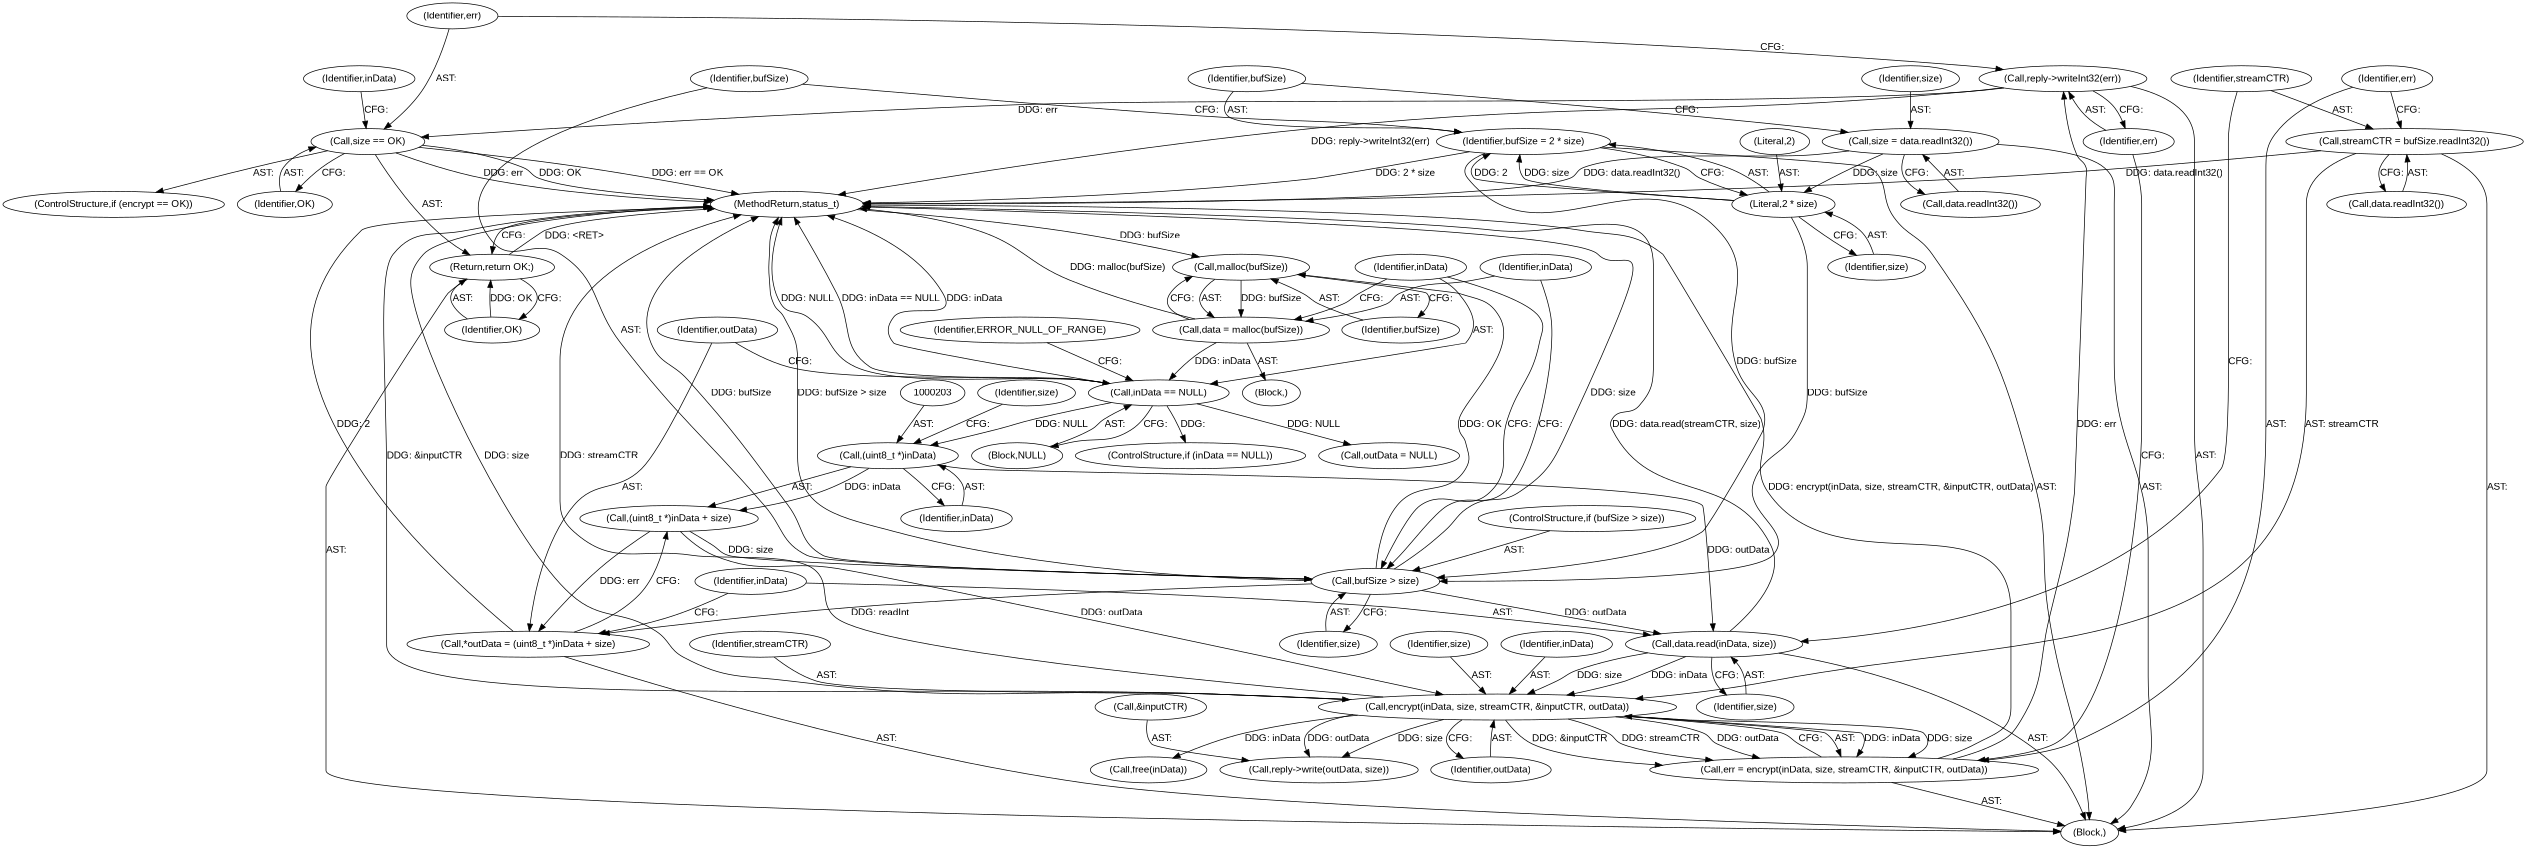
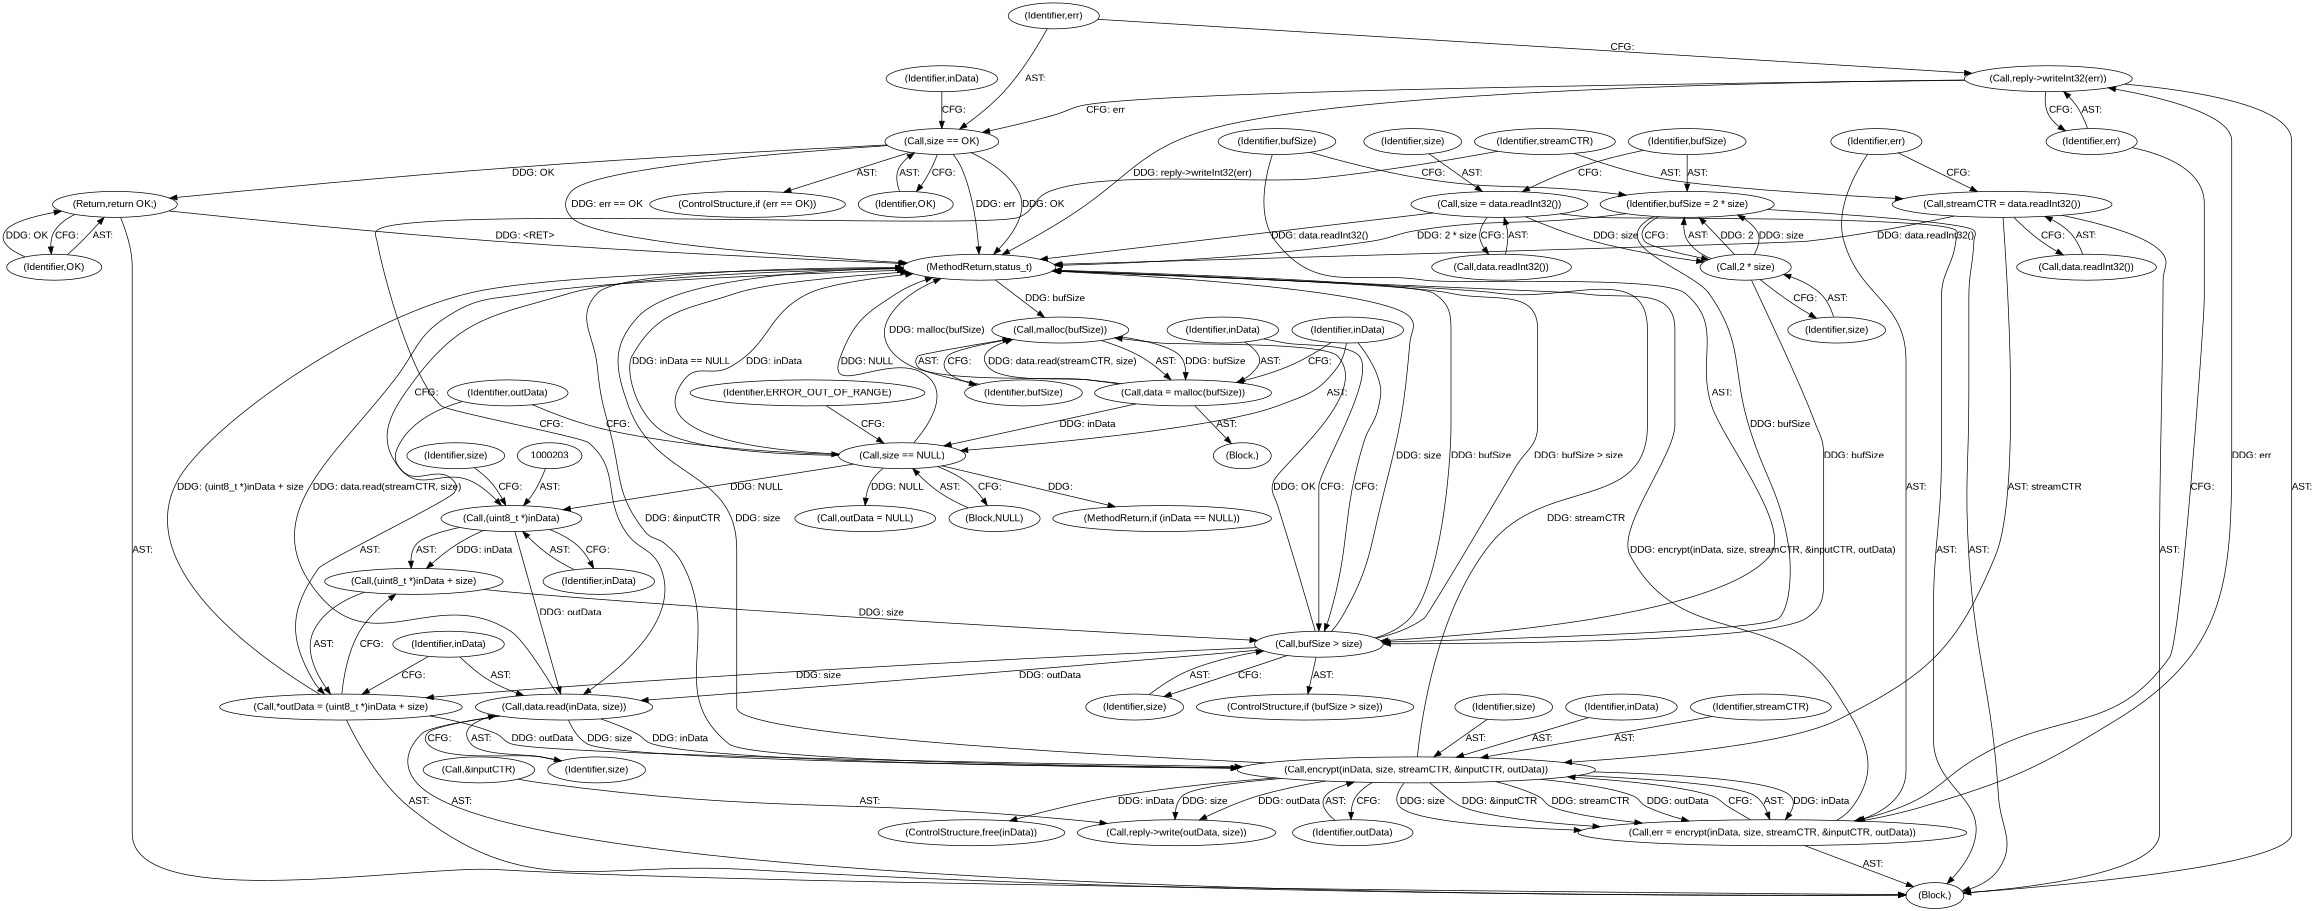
edge "(Call,reply->writeInt32(err))" -> "(Call,size == OK)": label "DDG: err" -> "CFG: err"
node "(Literal,2)": removed
node "(Call,streamCTR = bufSize.readInt32())": label "(Call,streamCTR = bufSize.readInt32())" -> "(Call,streamCTR = data.readInt32())"
node "(ControlStructure,if (encrypt == OK))": label "(ControlStructure,if (encrypt == OK))" -> "(ControlStructure,if (err == OK))"
edge "(Call,size == OK)" -> "(Return,return OK;)": label "AST: " -> "DDG: OK"
node "(Literal,2 * size)": label "(Literal,2 * size)" -> "(Call,2 * size)"
edge "(MethodReturn,status_t)" -> "(Return,return OK;)": now "(MethodReturn,status_t)" -> "(Call,(uint8_t *)inData)"
edge "(Call,data = malloc(bufSize))" -> "(Call,malloc(bufSize))": label "CFG: " -> "DDG: data.read(streamCTR, size)"
node "(Identifier,ERROR_NULL_OF_RANGE)": label "(Identifier,ERROR_NULL_OF_RANGE)" -> "(Identifier,ERROR_OUT_OF_RANGE)"
node "(Call,inData == NULL)": label "(Call,inData == NULL)" -> "(Call,size == NULL)"
edge "(Call,*outData = (uint8_t *)inData + size)" -> "(MethodReturn,status_t)": label "DDG: 2" -> "DDG: (uint8_t *)inData + size"
node "(ControlStructure,if (inData == NULL))": label "(ControlStructure,if (inData == NULL))" -> "(MethodReturn,if (inData == NULL))"
edge "(ControlStructure,if (bufSize > size))" -> "(Call,bufSize > size)": reversed
edge "(Call,(uint8_t *)inData + size)" -> "(Call,*outData = (uint8_t *)inData + size)": label "DDG: err" -> "AST: "
edge "(Call,(uint8_t *)inData + size)" -> "(Call,encrypt(inData, size, streamCTR, &inputCTR, outData))": now "(Call,*outData = (uint8_t *)inData + size)" -> "(Call,encrypt(inData, size, streamCTR, &inputCTR, outData))"
edge "(Call,bufSize > size)" -> "(Call,*outData = (uint8_t *)inData + size)": label "DDG: readInt" -> "DDG: size"
node "(Call,free(inData))": label "(Call,free(inData))" -> "(ControlStructure,free(inData))"
